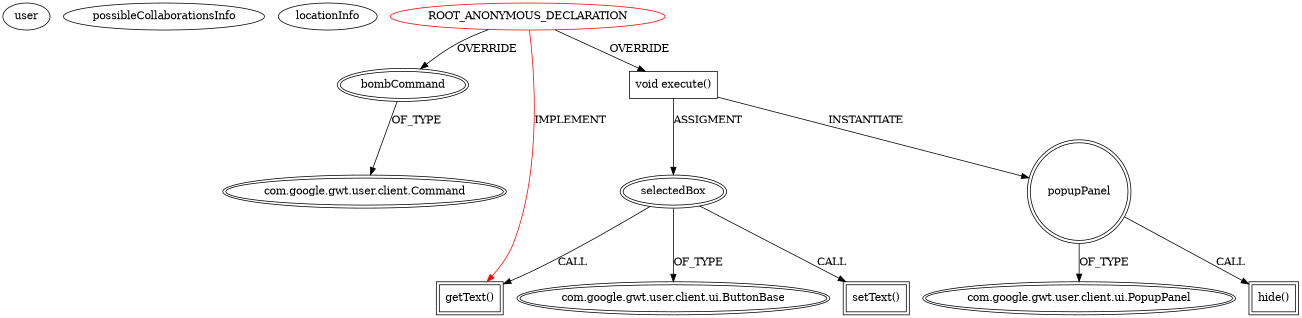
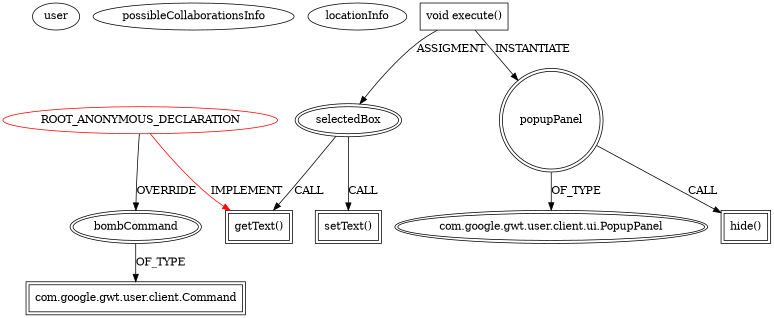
edge "ROOT_ANONYMOUS_DECLARATION" -> "void execute()": removed, label "OVERRIDE"
node "com.google.gwt.user.client.Command": shape ellipse -> box
node "com.google.gwt.user.client.ui.ButtonBase": removed
